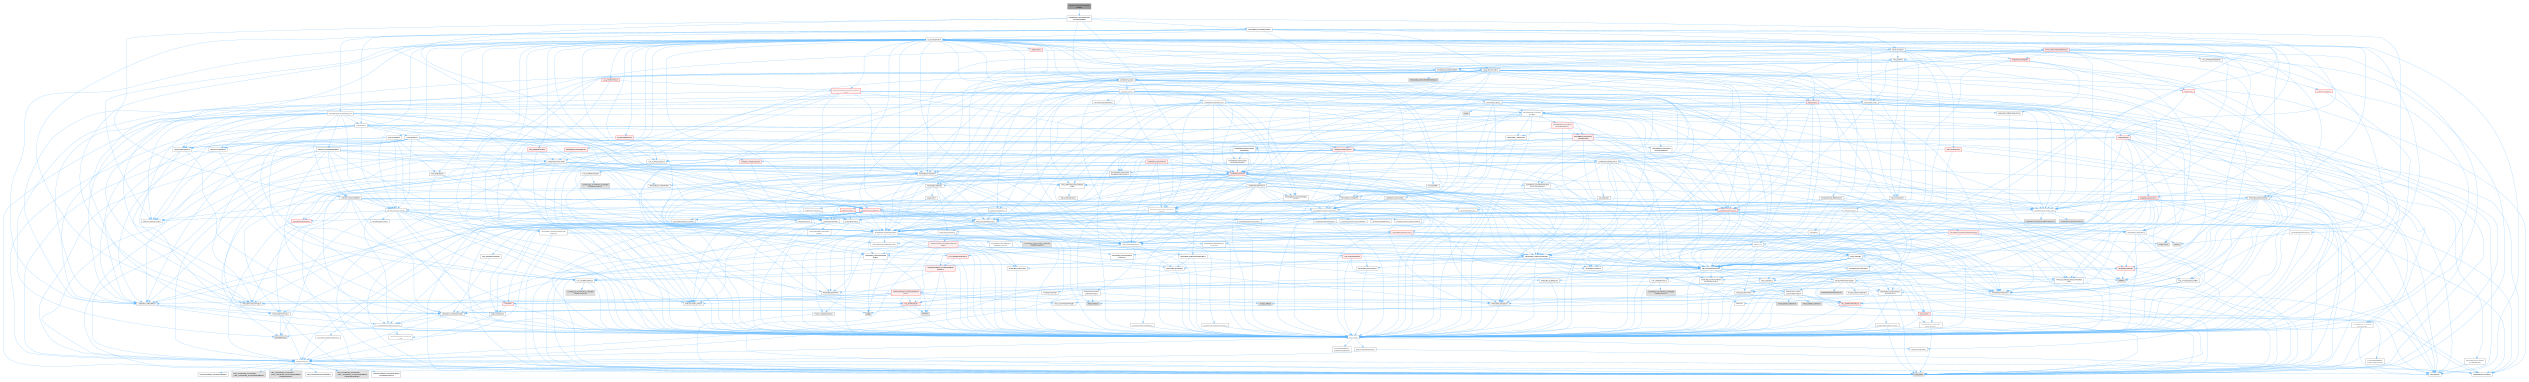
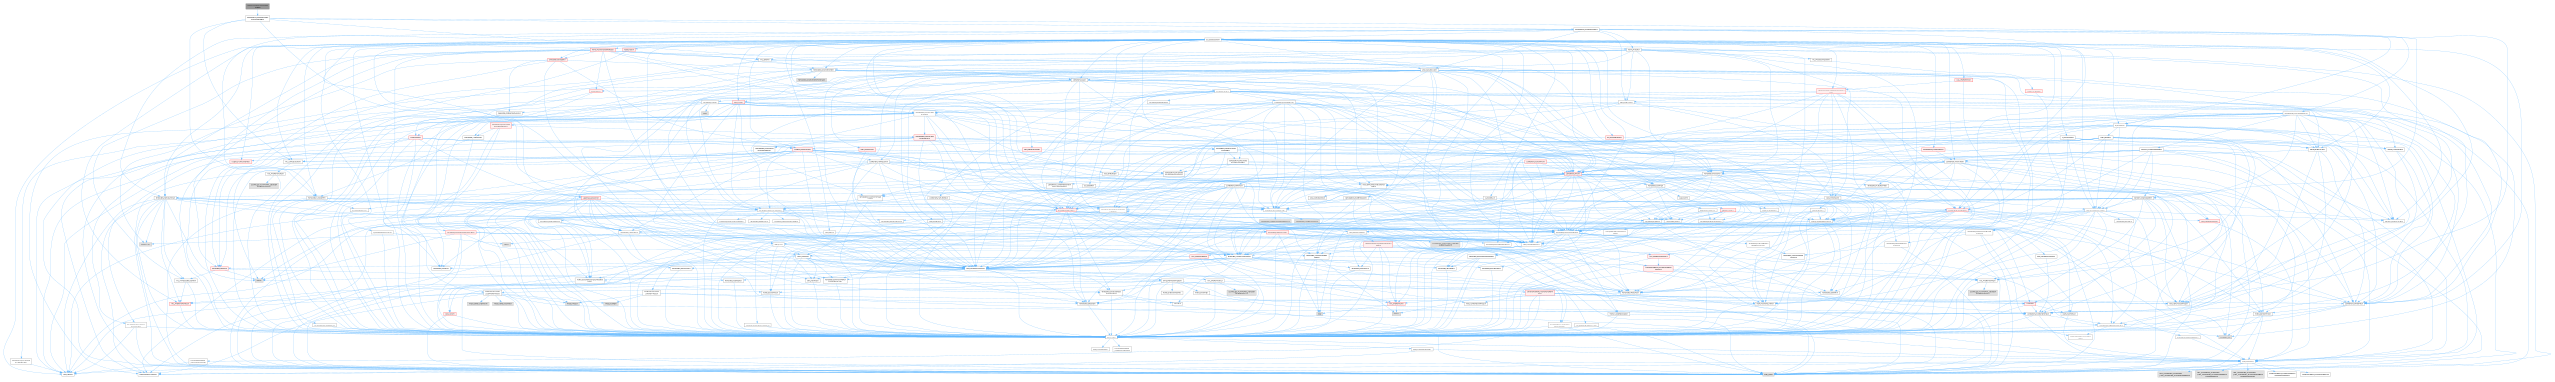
node "FormatStringSanErrors.inl": removed
edge "Templates/TypeHash.h" -> "Misc/CoreDefines.h": now "Templates/TypeHash.h" -> "CoreTypes.h"
node "Misc/LargeWorldCoordinates.h": removed
